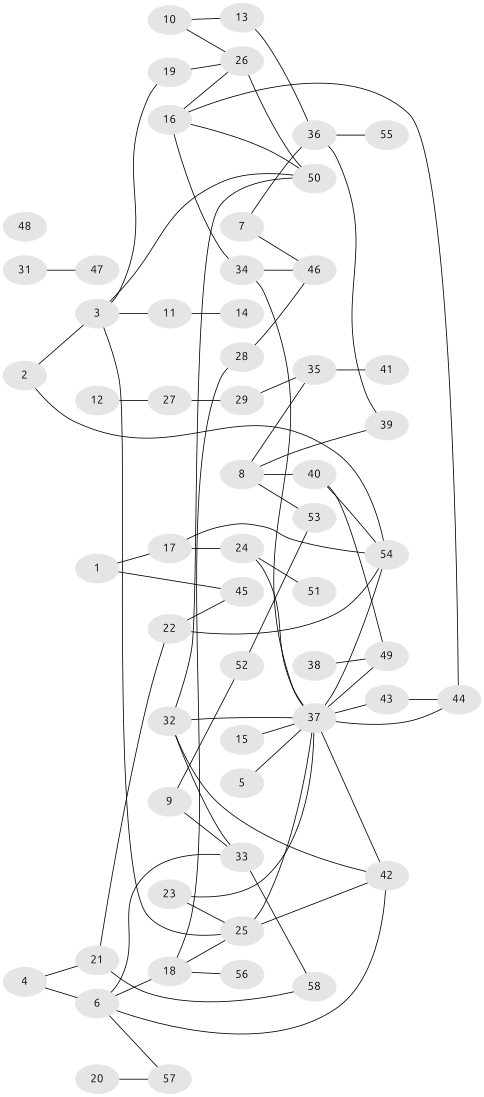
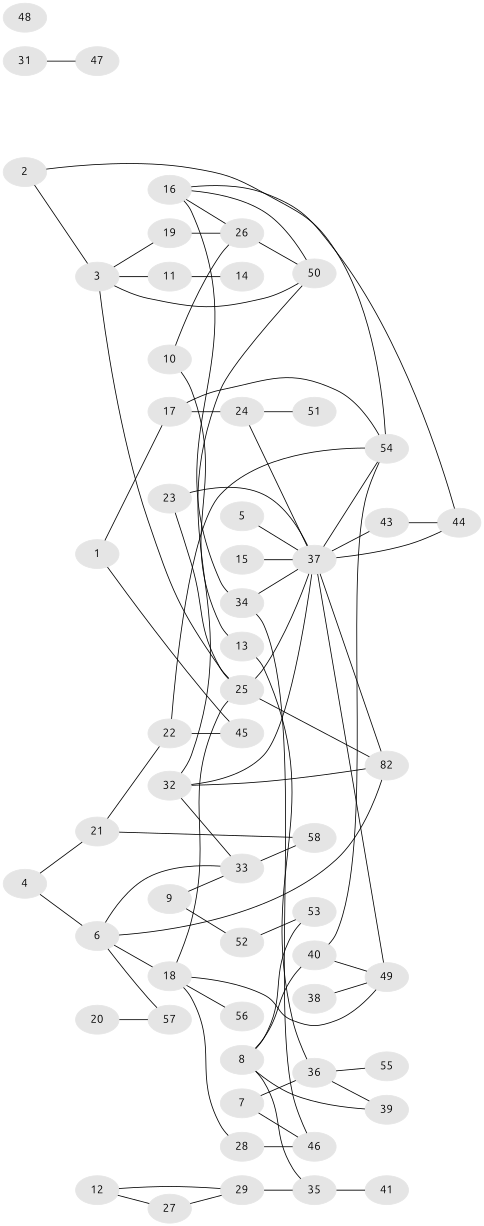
node "42": label "42" -> "82"
edge "18" -- "49": added
edge "12" -- "29": added
